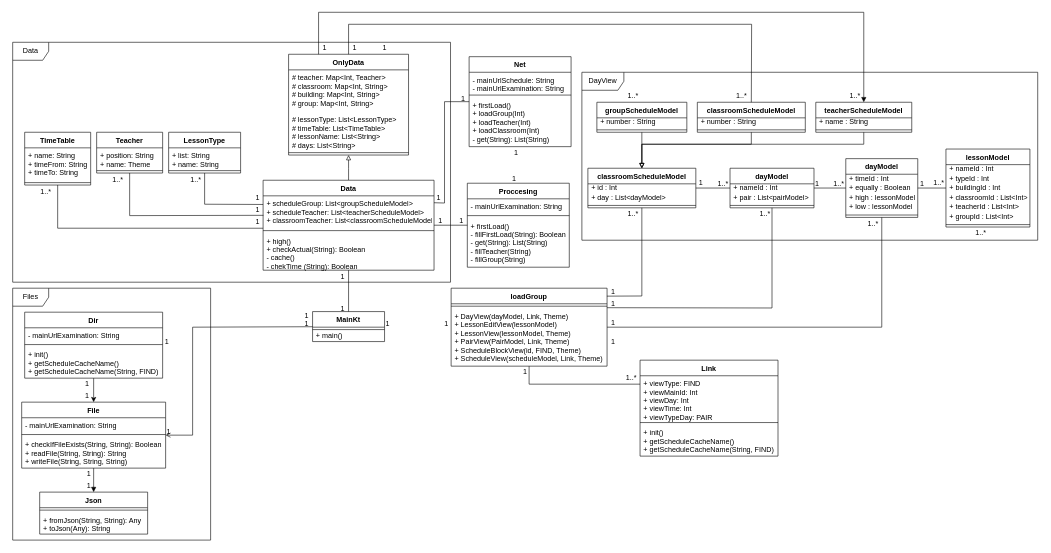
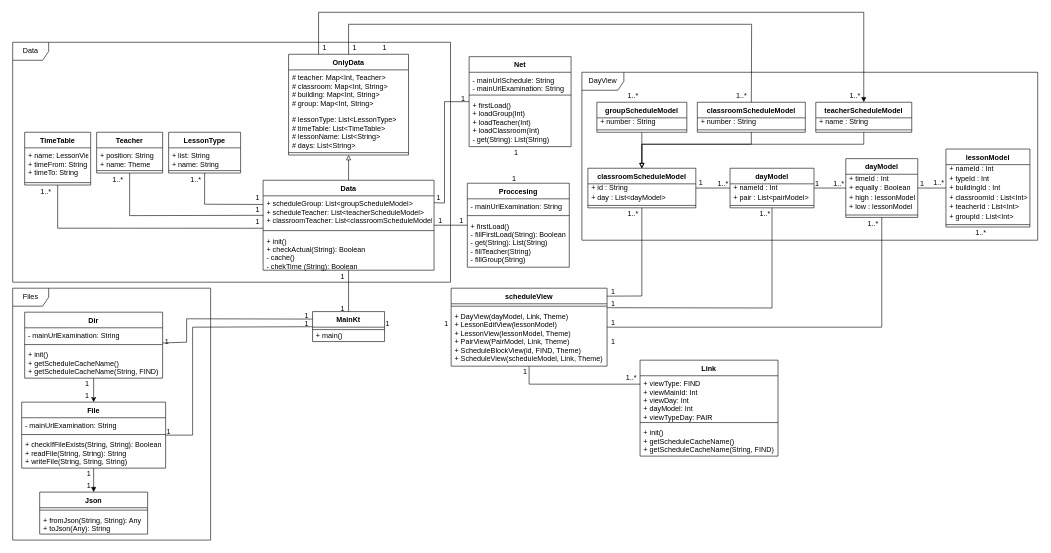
node "+ name: String + timeFrom: String + timeTo: String": label "+ name: String + timeFrom: String + timeTo: String" -> "+ name: LessonView + timeFrom: String + timeTo: String"
node "+ id : Int": label "+ id : Int" -> "+ id : String"
node "+ high() + checkActual(String): Boolean - cache() - chekTime (String): Boolean": label "+ high() + checkActual(String): Boolean - cache() - chekTime (String): Boolean" -> "+ init() + checkActual(String): Boolean - cache() - chekTime (String): Boolean"
node "loadGroup": label "loadGroup" -> "scheduleView"
edge "MainKt" -- "Dir": added
node "+ viewType: FIND + viewMainId: Int + viewDay: Int + viewTime: Int + viewTypeDay: PAIR": label "+ viewType: FIND + viewMainId: Int + viewDay: Int + viewTime: Int + viewTypeDay: PAIR" -> "+ viewType: FIND + viewMainId: Int + viewDay: Int + dayModel: Int + viewTypeDay: PAIR"
edge "MainKt" -> "File": arrowhead open -> none
